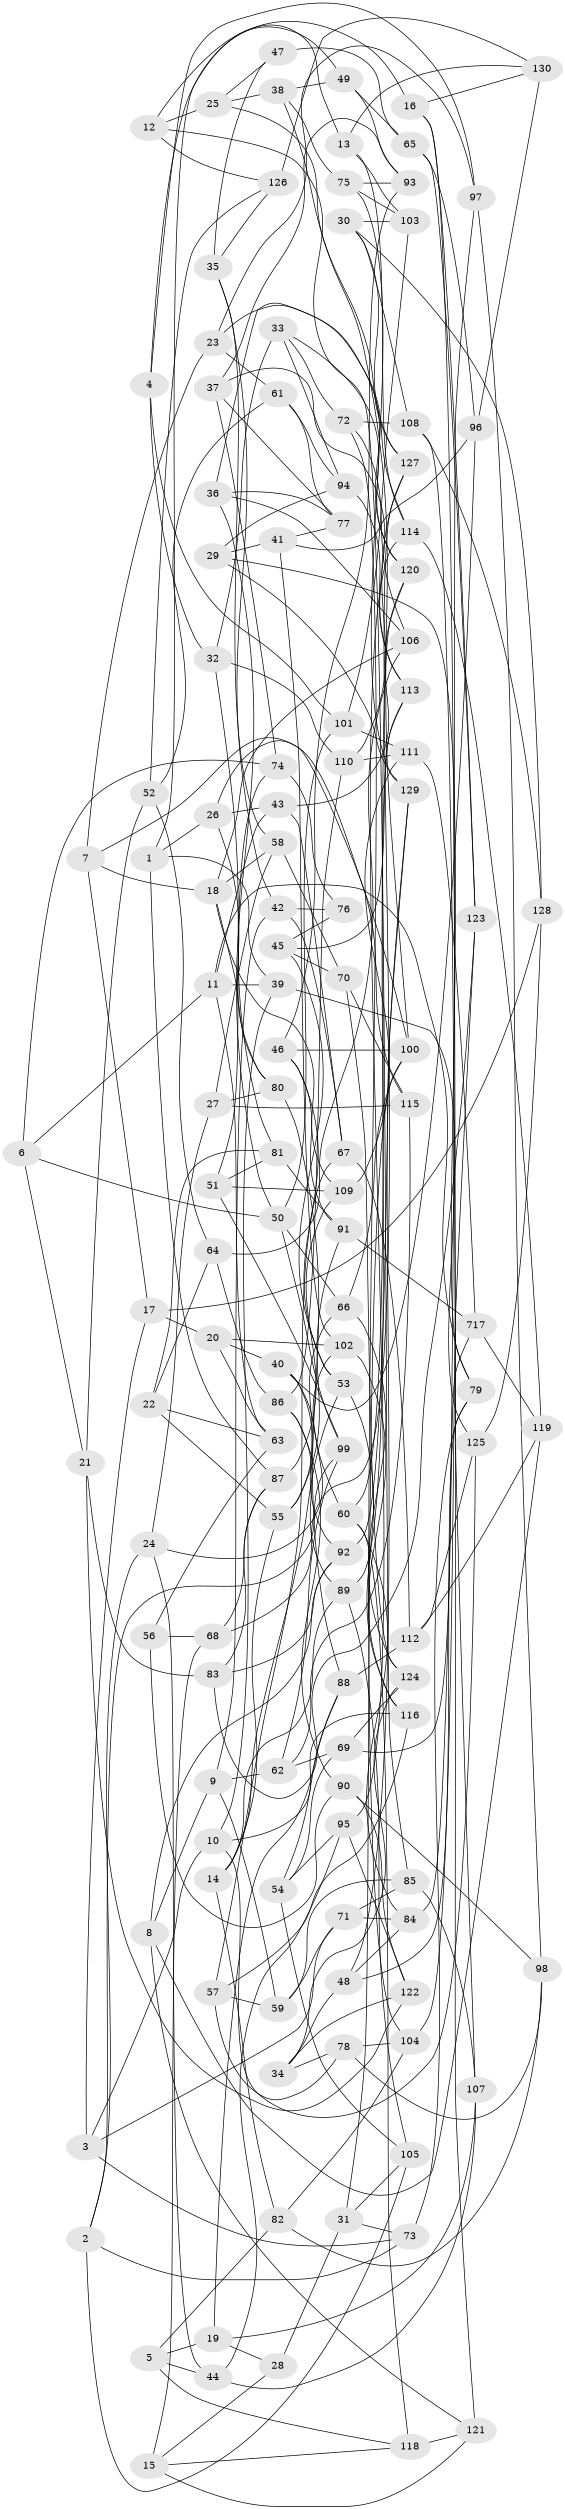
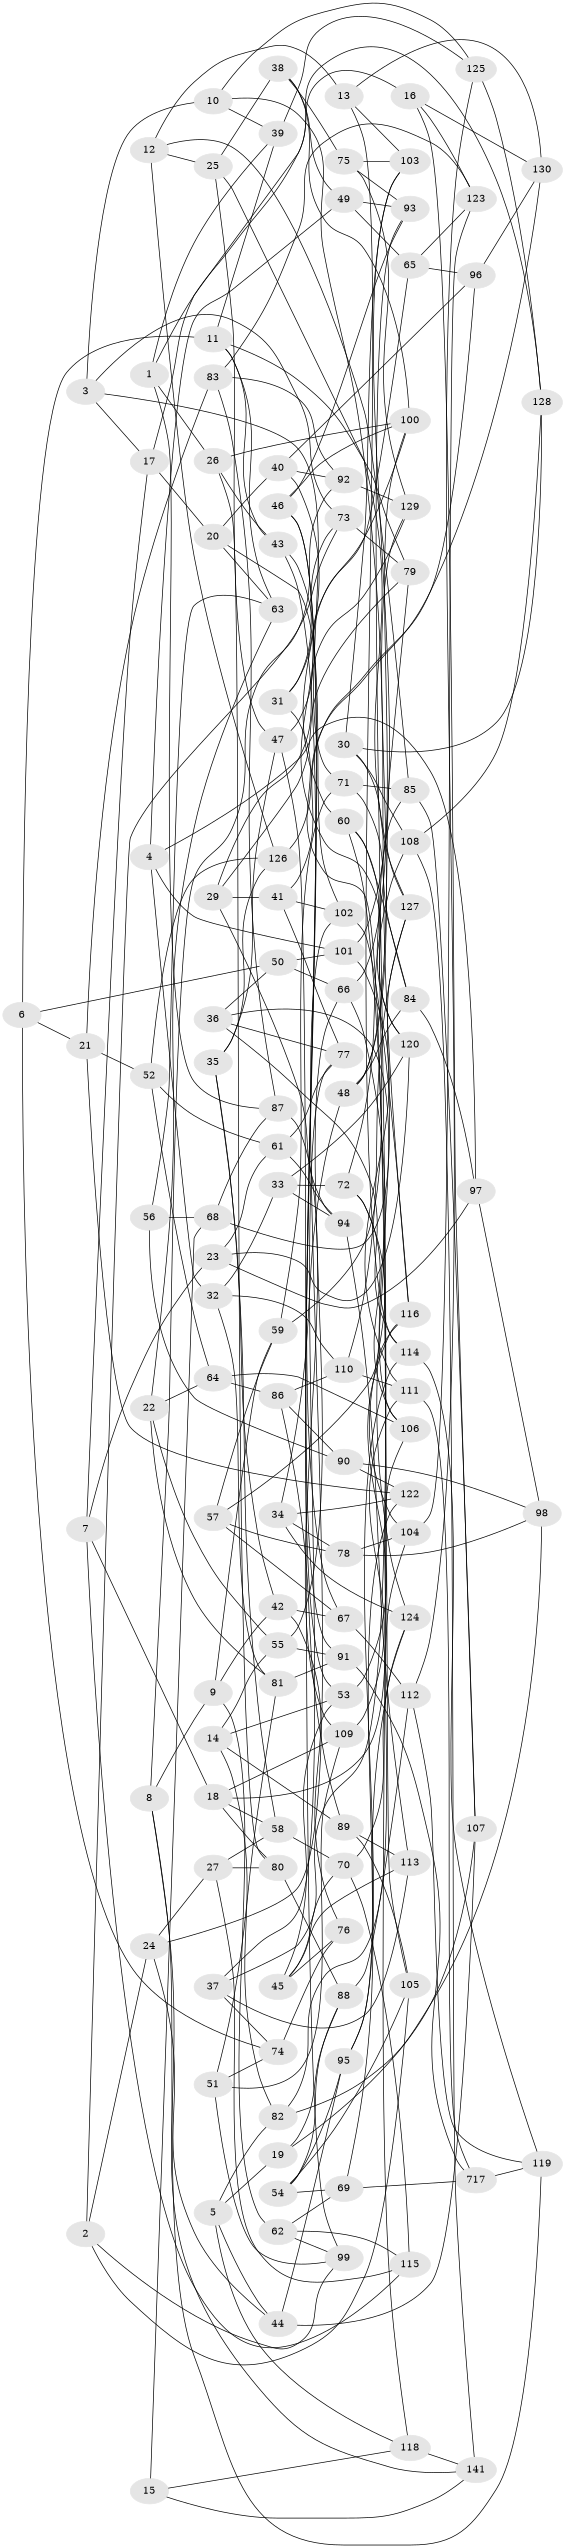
edge "50" -- "99": now "47" -- "99"
node "28": removed
node "121": label "121" -> "141"
